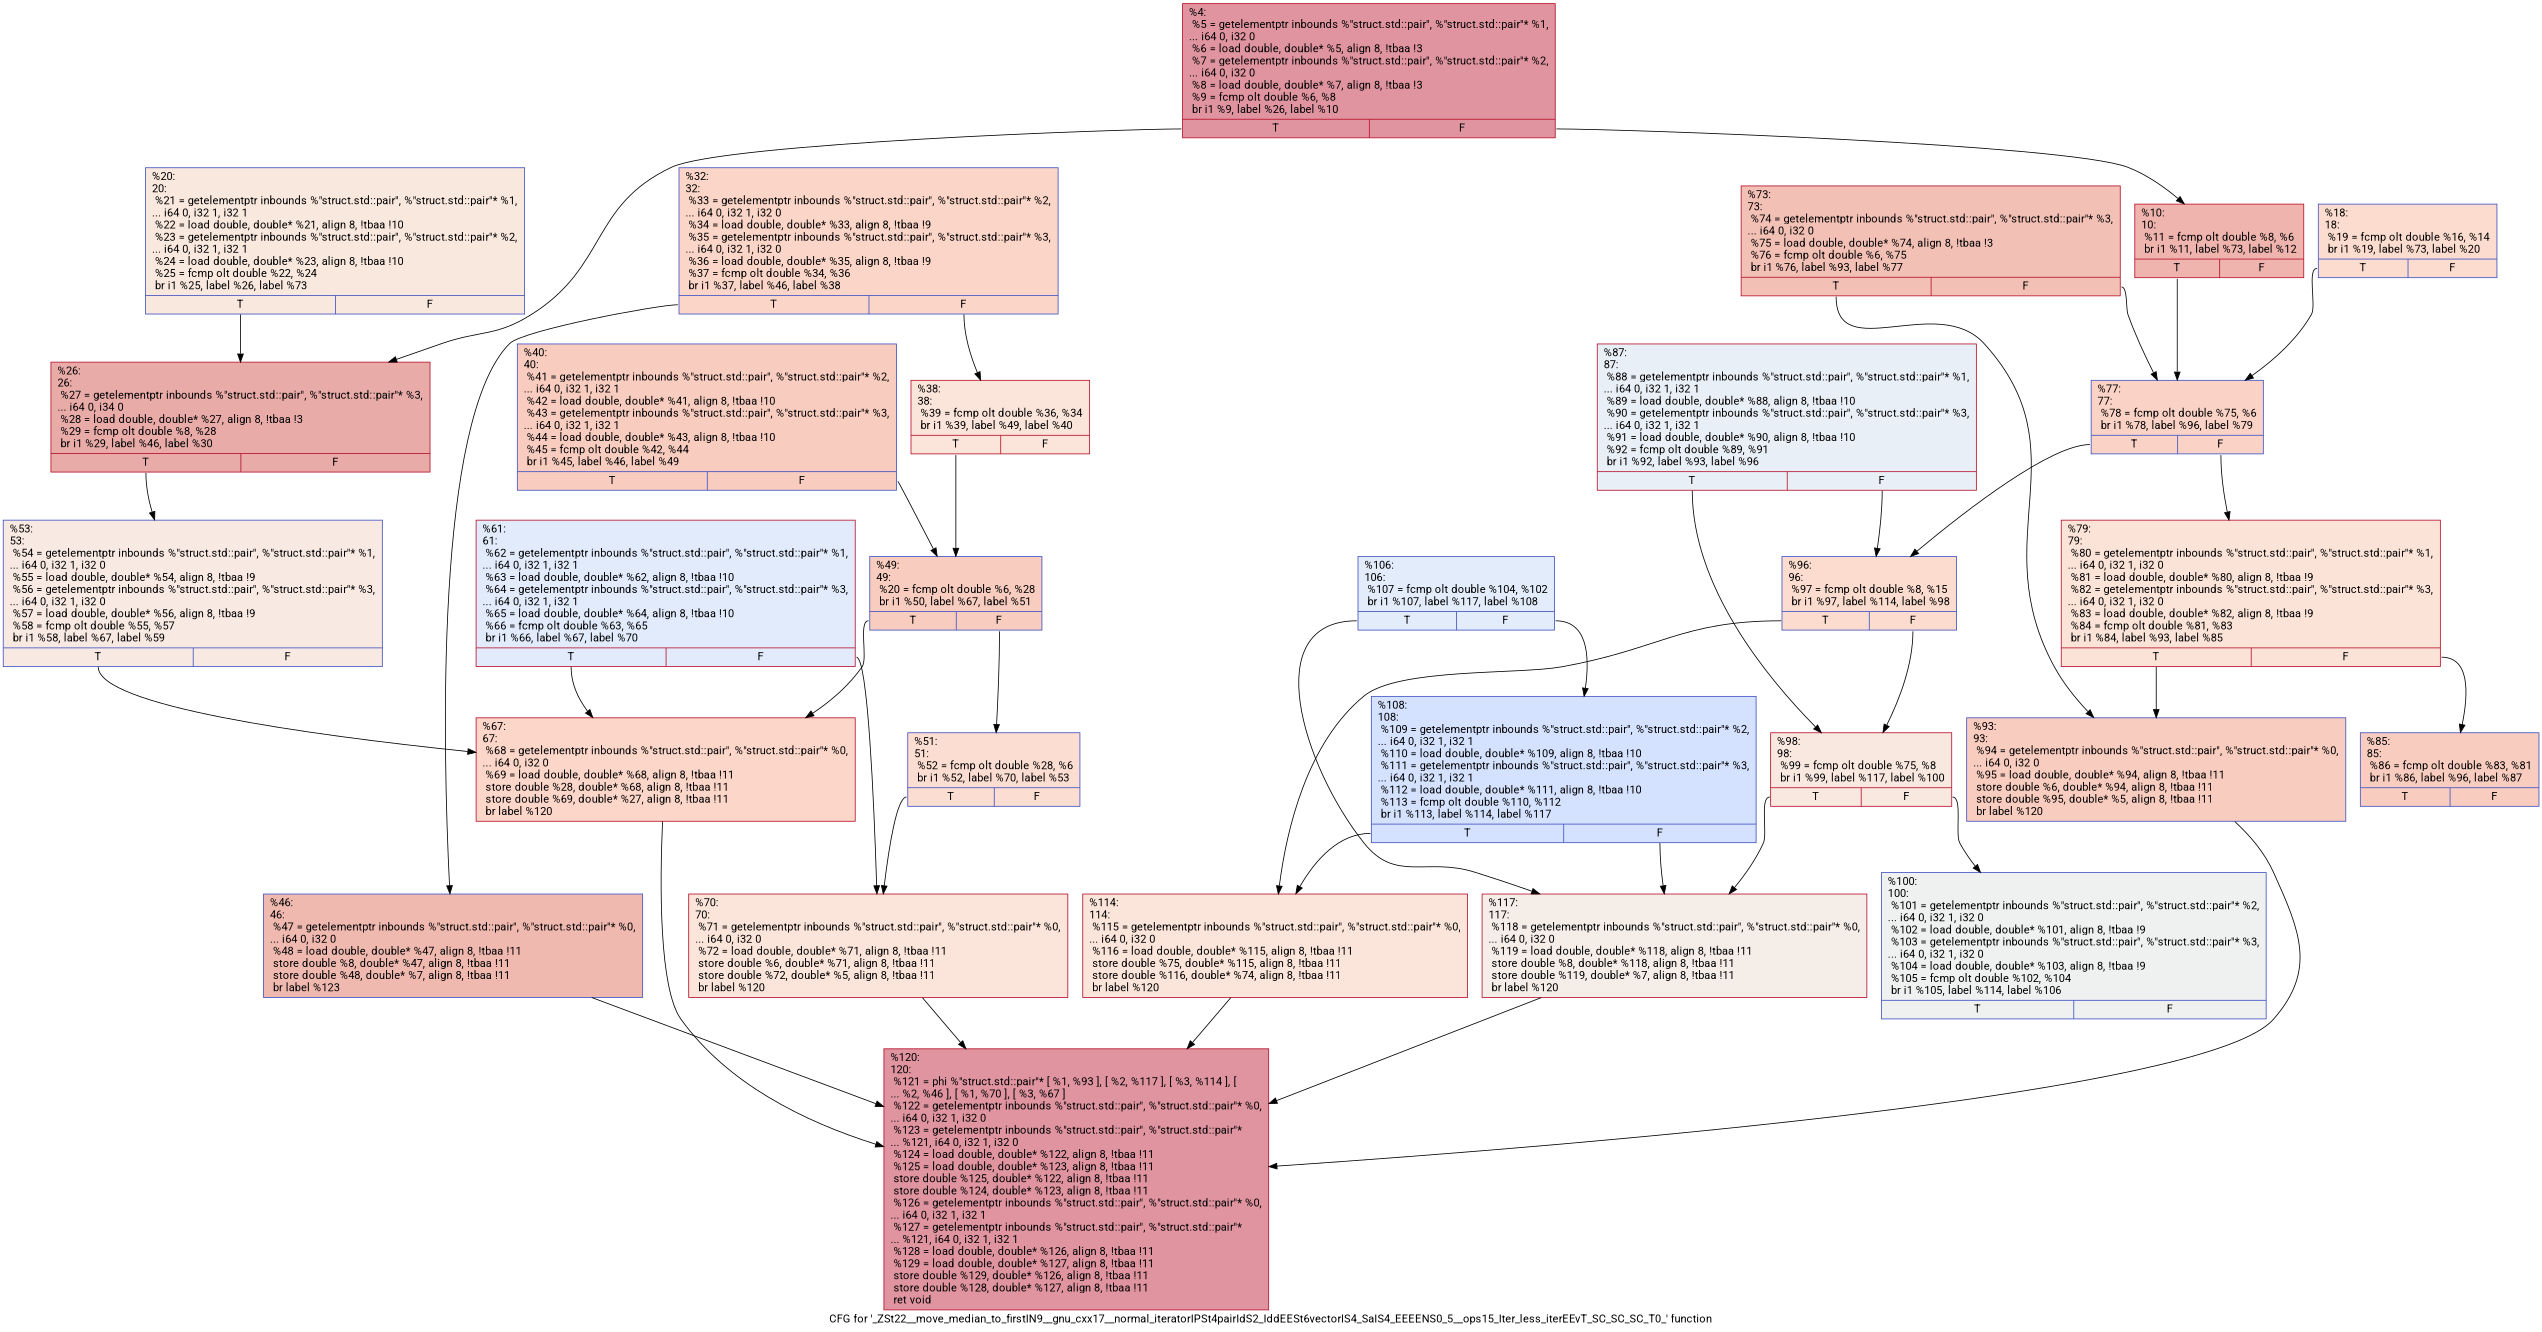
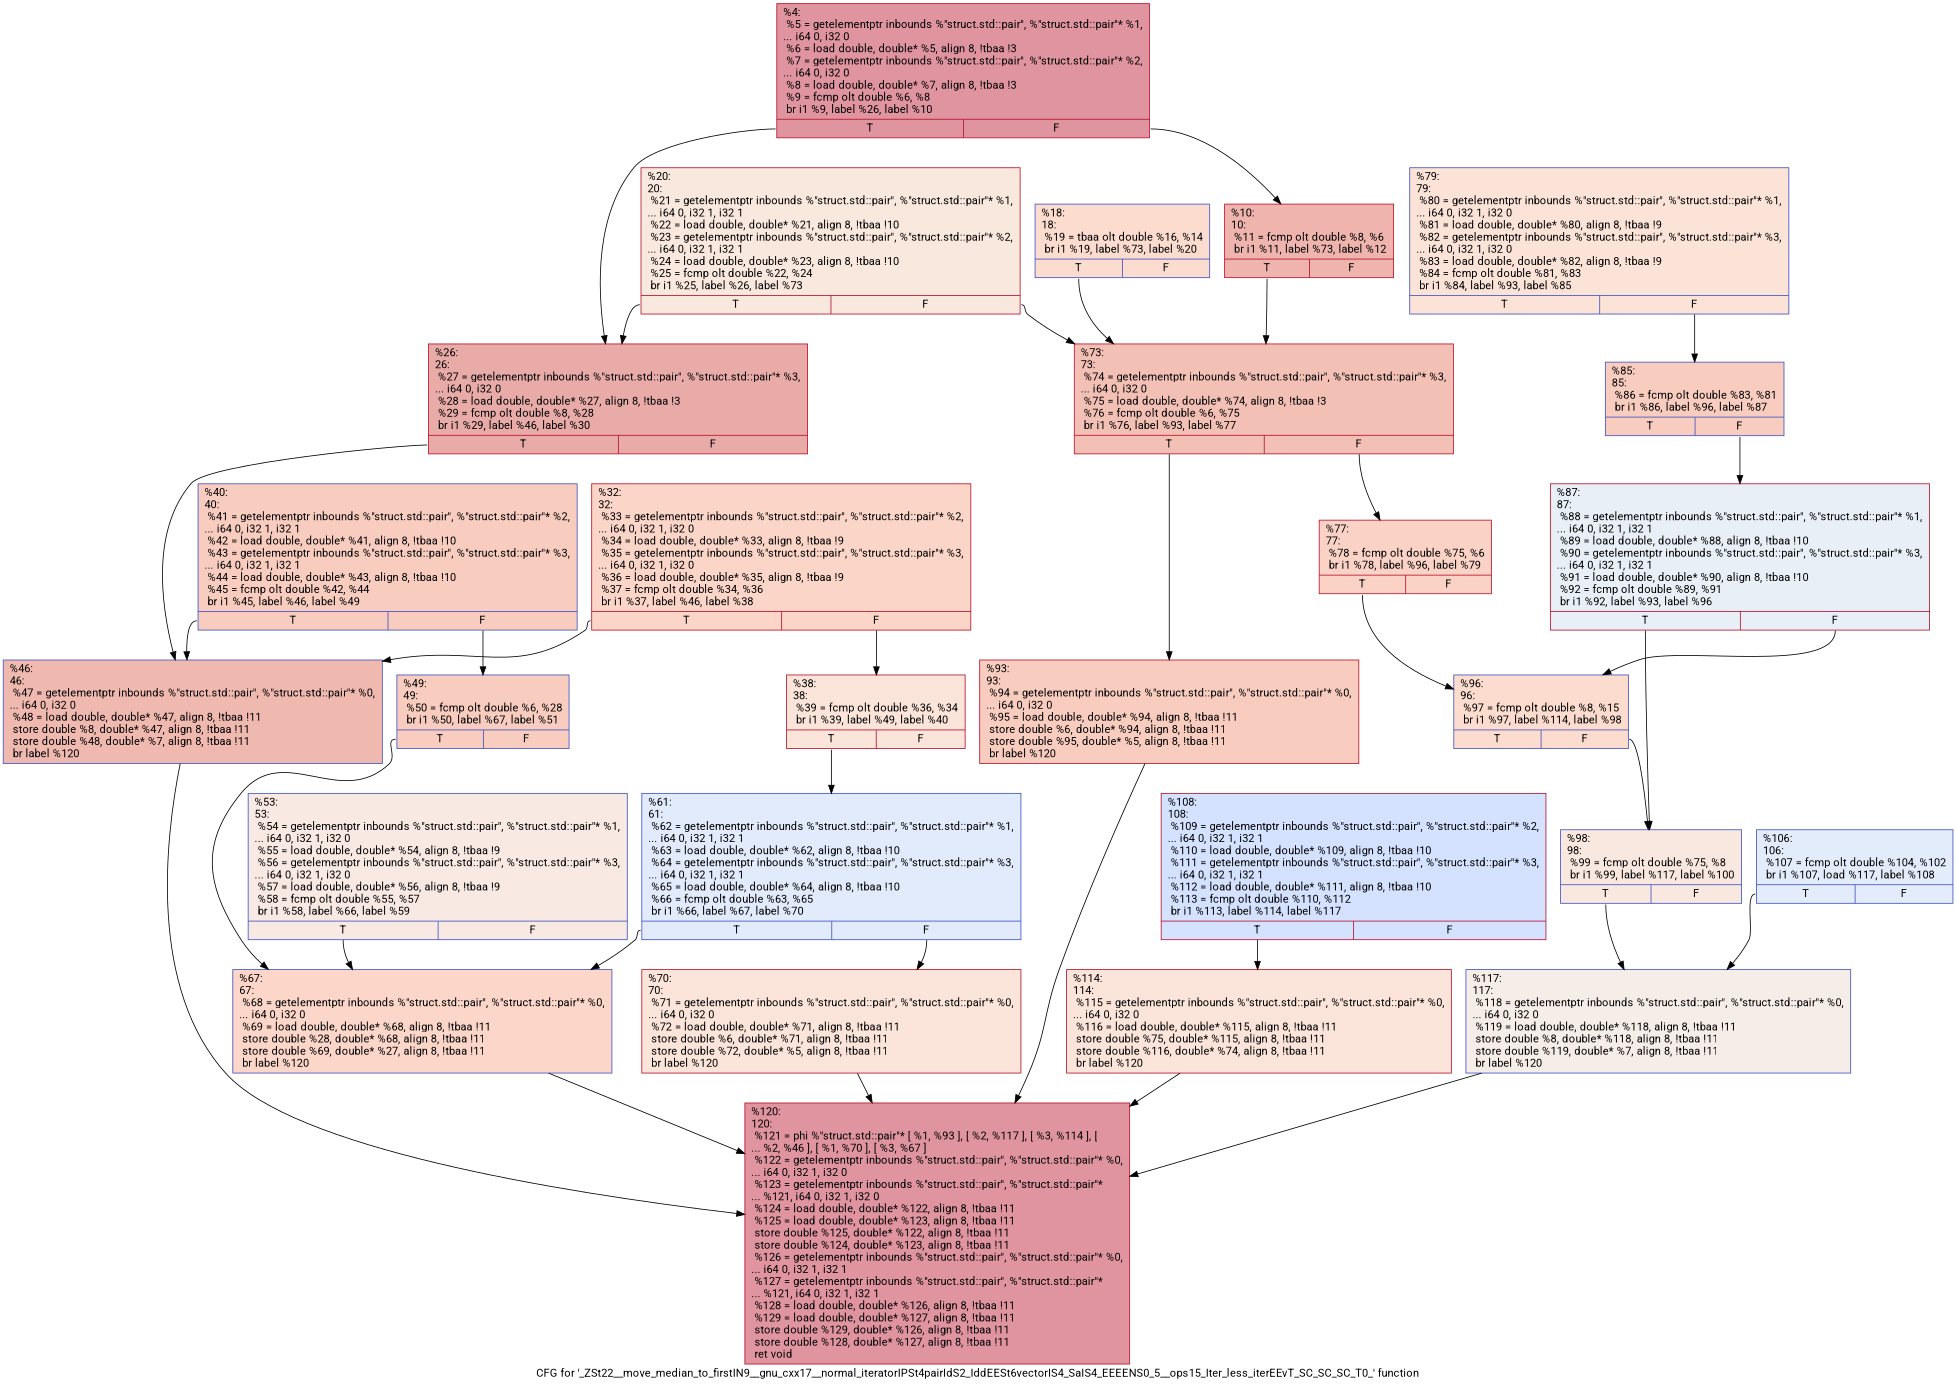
node "%18:": text "%19 = fcmp olt double %16, %14" -> "%19 = tbaa olt double %16, %14"
node "%20:": color #3d50c3ff -> #b70d28ff
node "%32:": color #3d50c3ff -> #b70d28ff
edge "%20:" -> "%73:": added
edge "%10:" -> "%77:": now "%10:" -> "%73:"
edge "%18:" -> "%77:": now "%18:" -> "%73:"
node "%26:": text "... i64 0, i34 0" -> "... i64 0, i32 0"
node "%77:": color #3d50c3ff -> #b70d28ff
edge "%85:" -> "%87:": added
edge "%77:" -> "%79:": removed
edge "%26:" -> "%53:": now "%26:" -> "%46:"
edge "%38:" -> "%49:": now "%38:" -> "%61:"
node "%49:": text "%20 = fcmp olt double %6, %28" -> "%50 = fcmp olt double %6, %28"
node "%61:": color #b70d28ff -> #3d50c3ff
node "%79:": color #b70d28ff -> #3d50c3ff
node "%106:": text "br i1 %107, label %117, label %108" -> "br i1 %107, load %117, label %108"
edge "%40:" -> "%46:": added
node "%53:": text "br i1 %58, label %67, label %59" -> "br i1 %58, label %66, label %59"
edge "%106:" -> "%108:": removed
edge "%96:" -> "%114:": removed
edge "%79:" -> "%93:": removed
node "%67:": color #b70d28ff -> #3d50c3ff
node "%51:": removed
node "%108:": color #3d50c3ff -> #b70d28ff
node "%98:": color #b70d28ff -> #3d50c3ff
node "%93:": color #3d50c3ff -> #b70d28ff
edge "%108:" -> "%117:": removed
node "%117:": color #b70d28ff -> #3d50c3ff
node "%100:": removed
node "%46:": text "br label %123" -> "br label %120"
